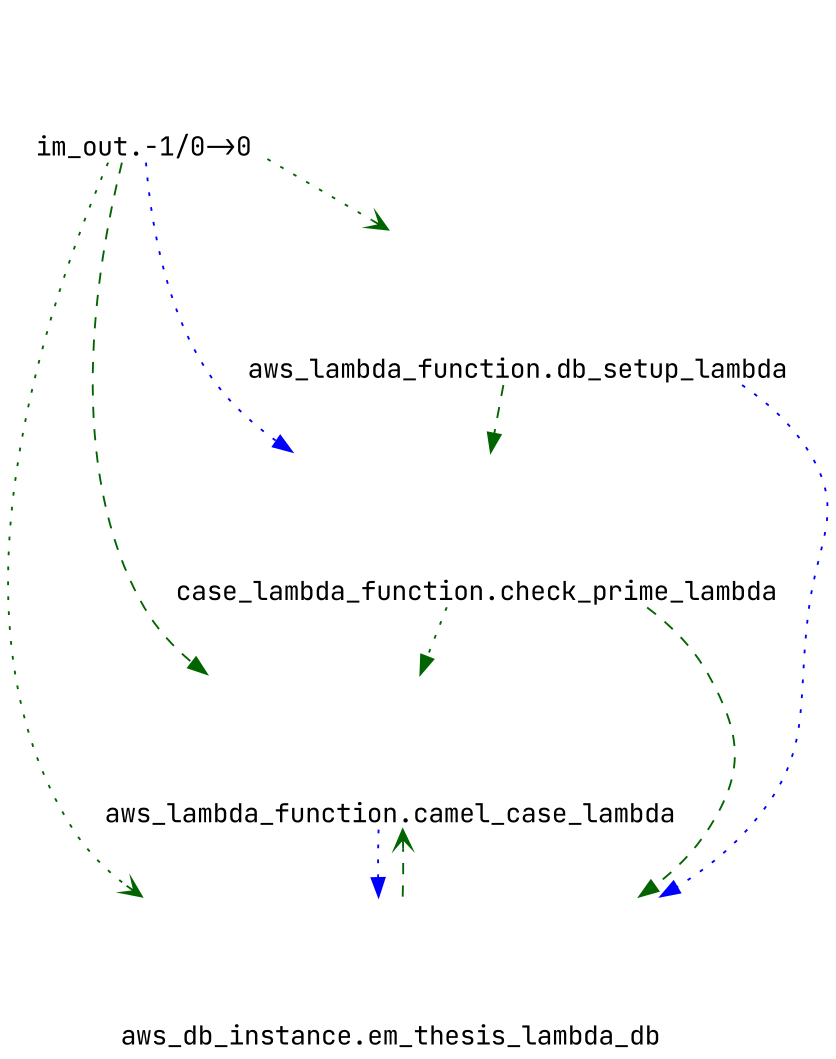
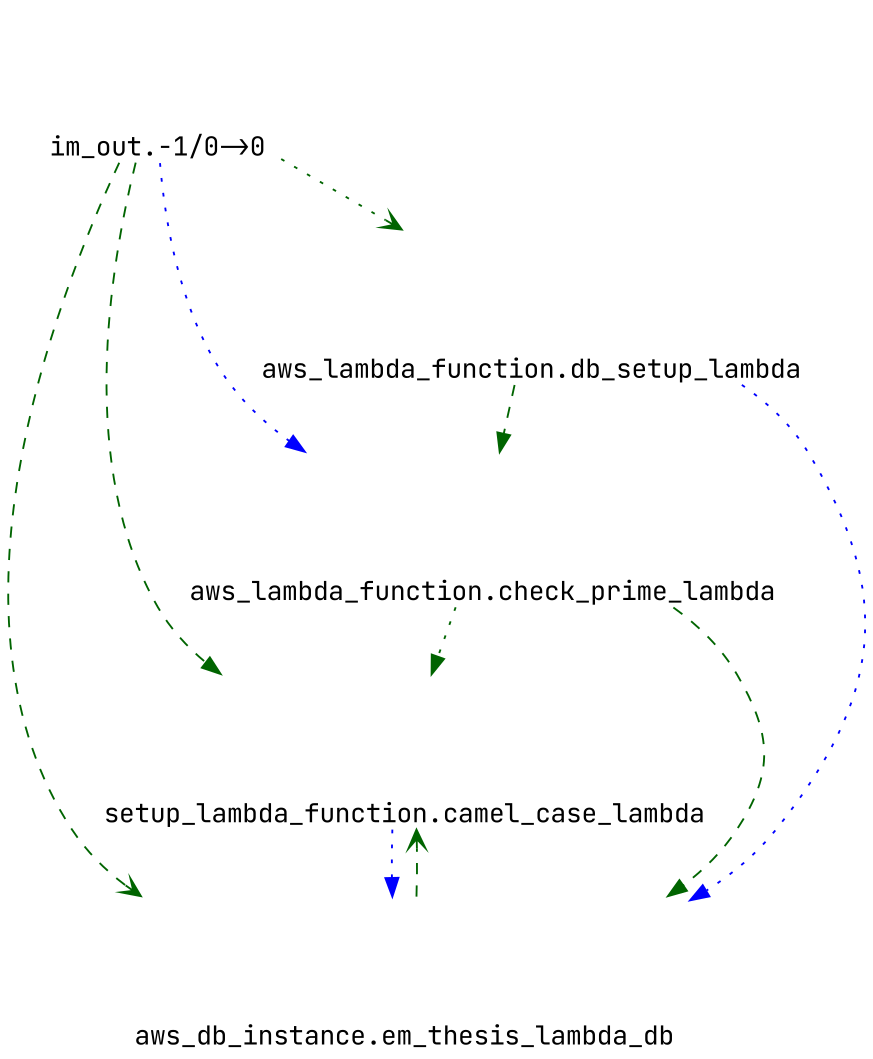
node "case_lambda_function.check_prime_lambda": label "case_lambda_function.check_prime_lambda" -> "aws_lambda_function.check_prime_lambda"
edge "im_out.-1/0->0" -> "aws_db_instance.em_thesis_lambda_db": style dotted -> dashed
node "aws_lambda_function.camel_case_lambda": label "aws_lambda_function.camel_case_lambda" -> "setup_lambda_function.camel_case_lambda"
